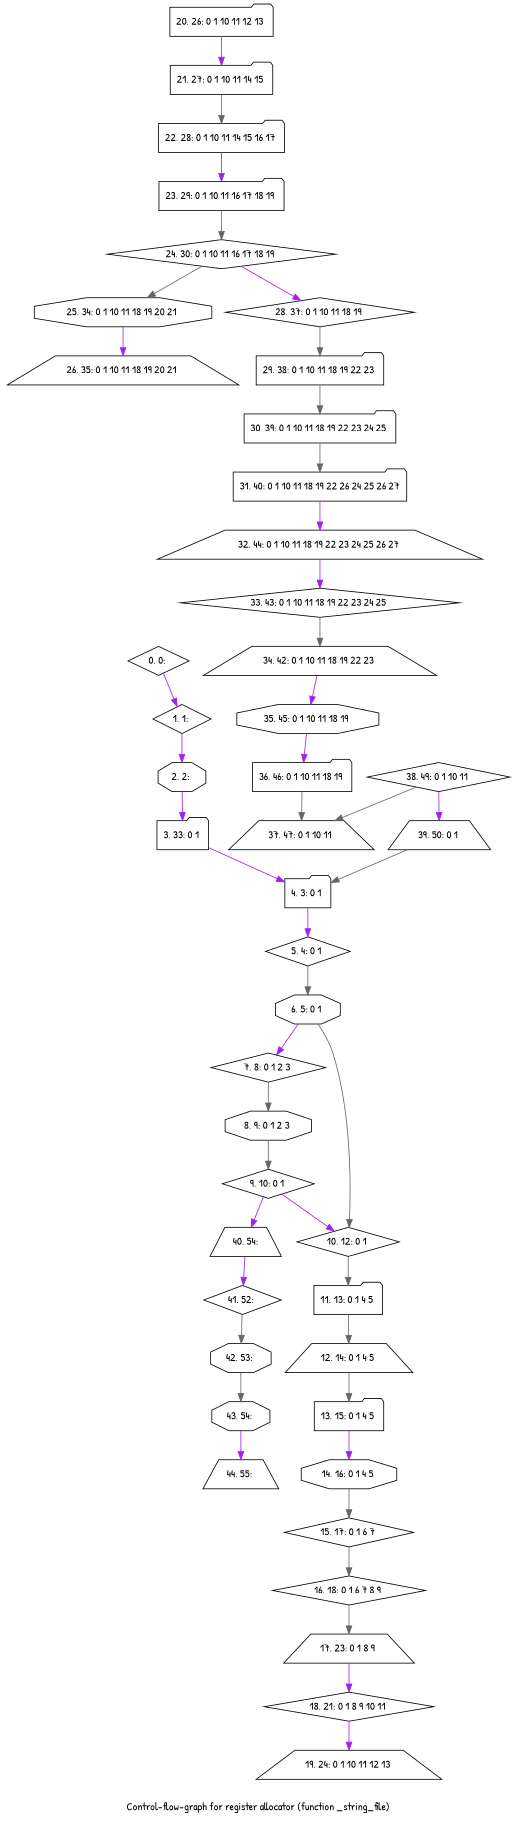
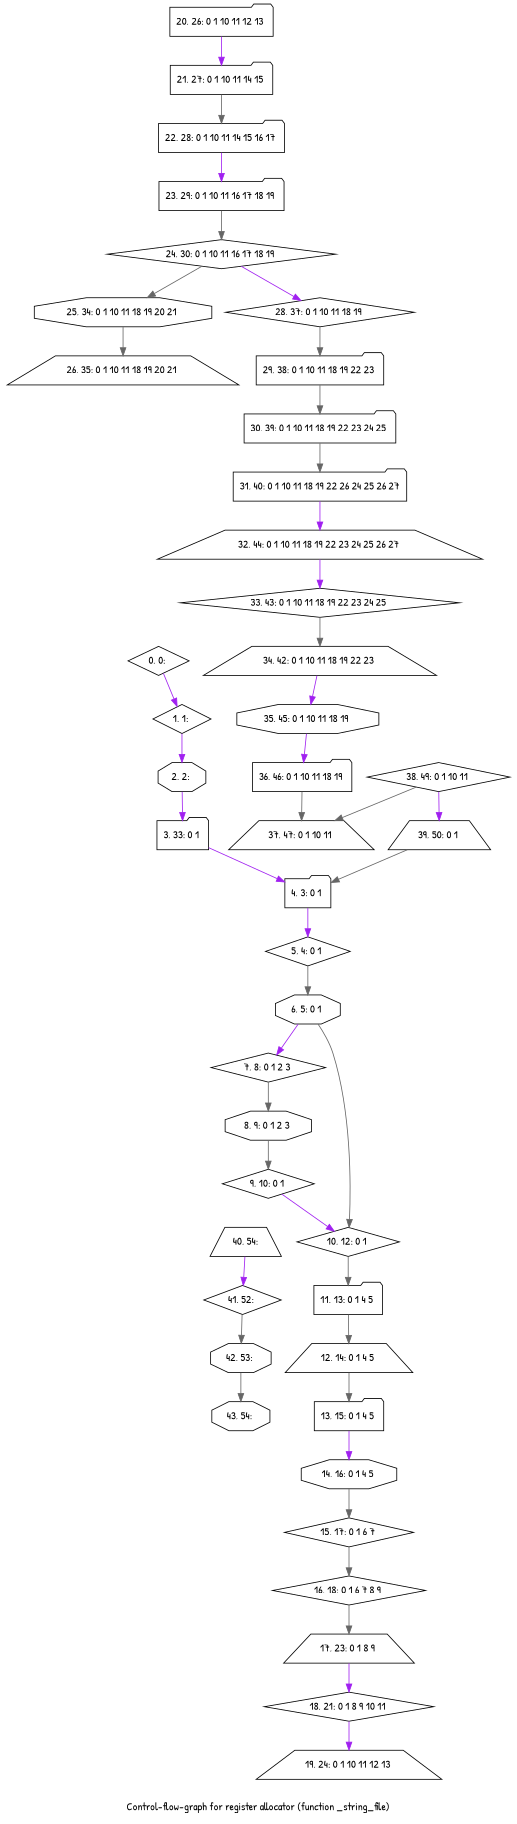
edge "25, 34: 0 1 10 11 18 19 20 21" -> "26, 35: 0 1 10 11 18 19 20 21": color purple -> gray40
edge "9, 10: 0 1" -> "40, 54:": removed
node "44, 55:": removed
